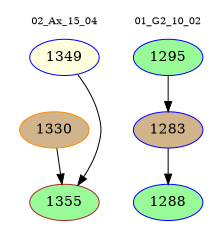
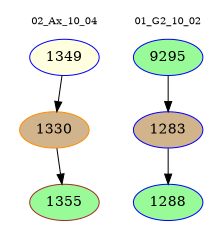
cluster "02_Ax_15_04": label "02_Ax_15_04" -> "02_Ax_10_04"
node "1295": label "1295" -> "9295"
edge "1349" -> "1355": now "1349" -> "1330"
